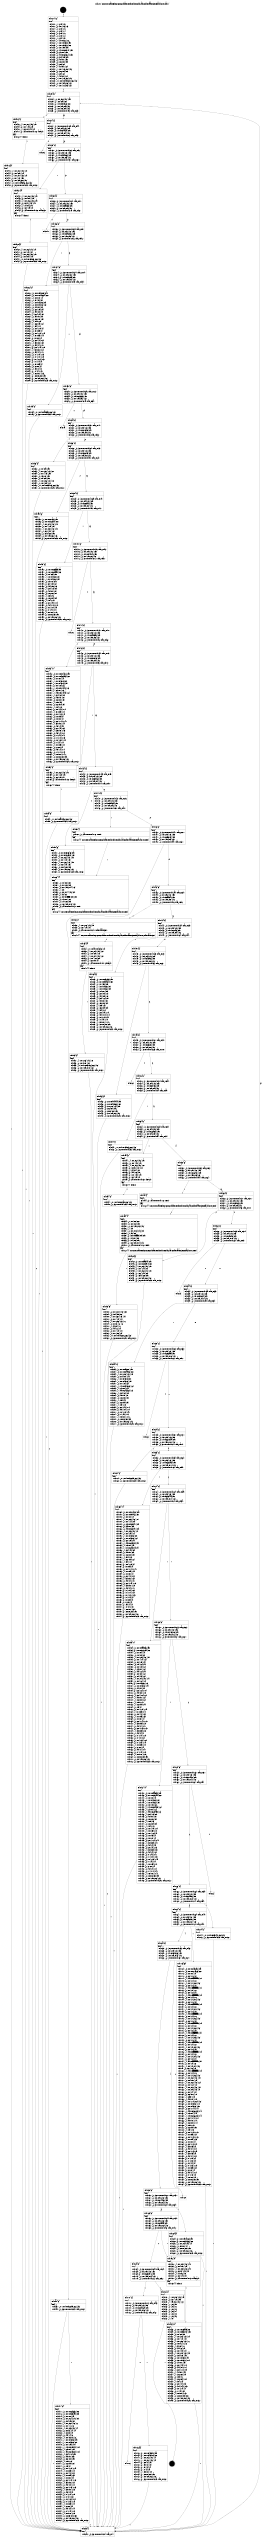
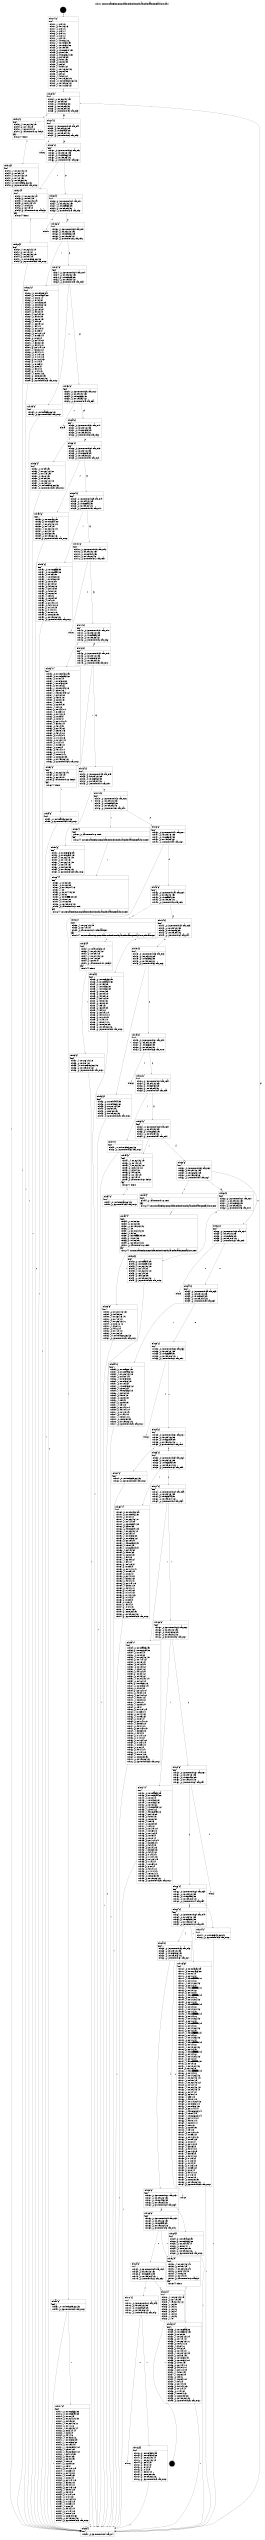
edge "0x40156c [28]" -> "0x401588 [28]": now "0x401550 [28]" -> "0x401588 [28]"
